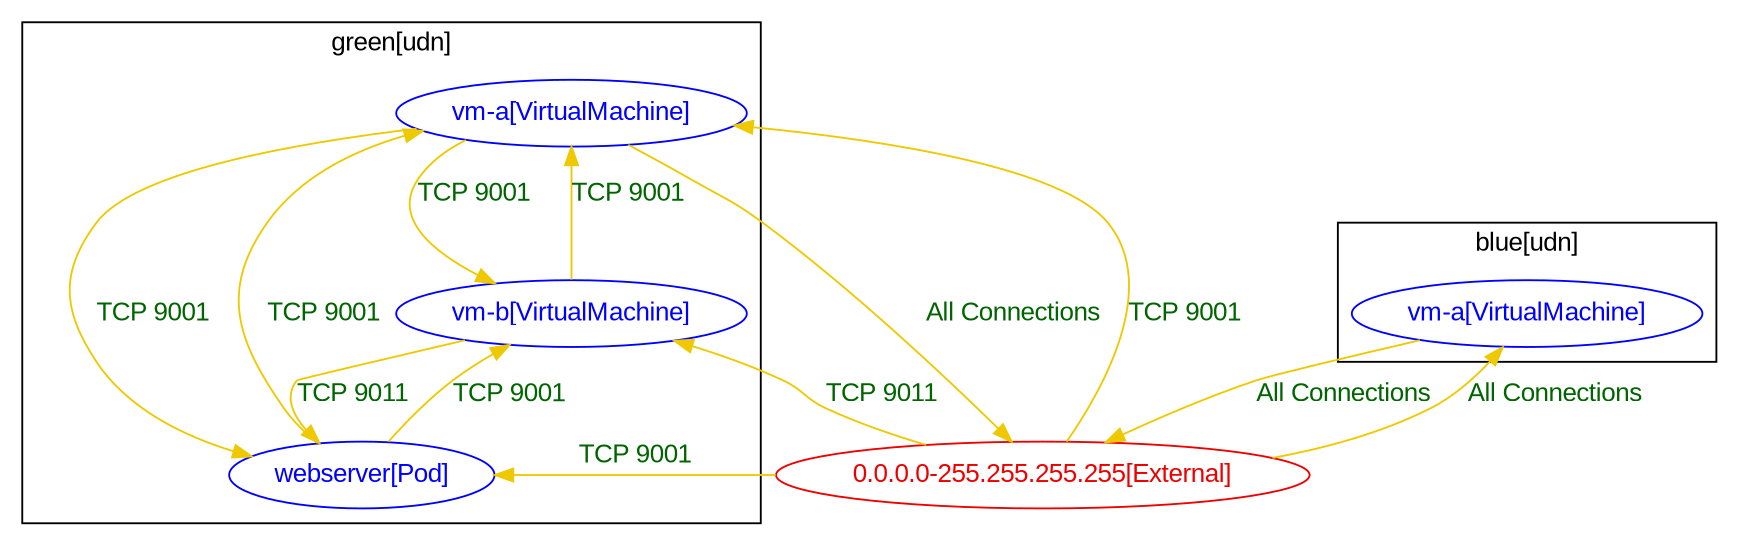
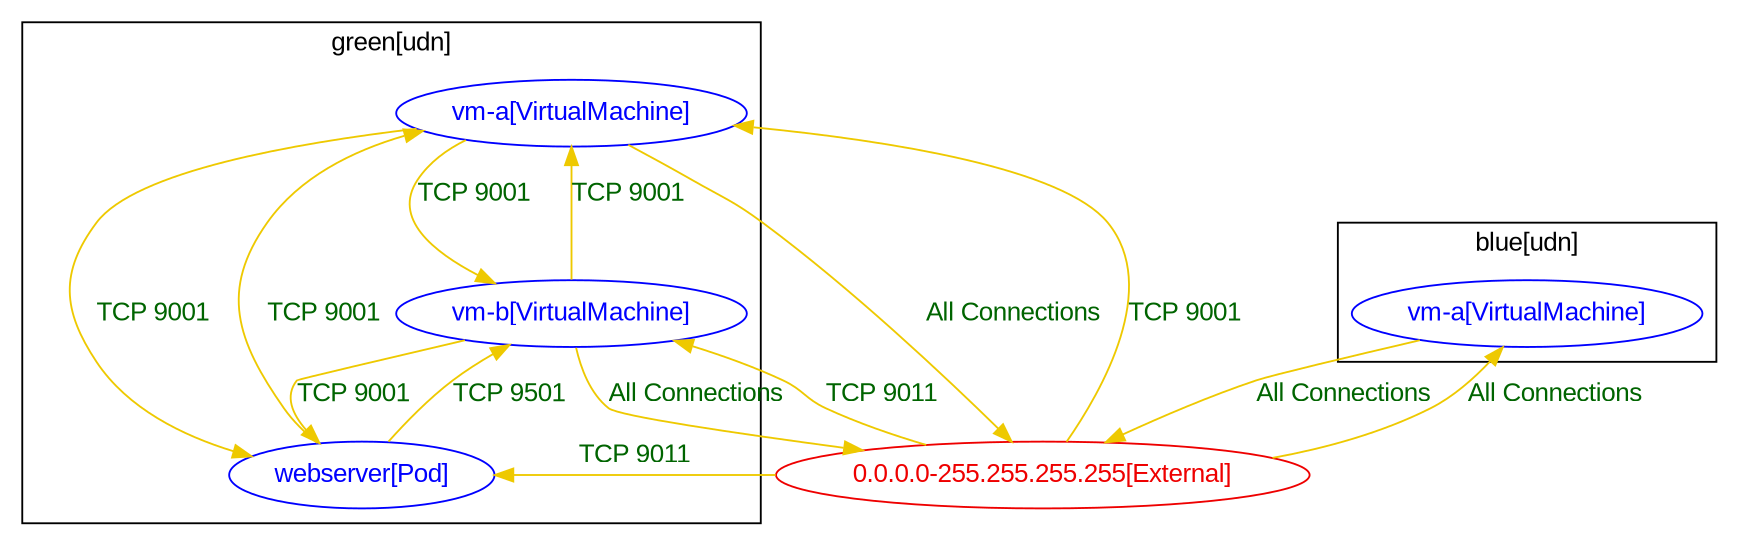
edge "vm-b[VirtualMachine]" -> "webserver[Pod]": label "TCP 9011" -> "TCP 9001"
edge "webserver[Pod]" -> "vm-b[VirtualMachine]": label "TCP 9001" -> "TCP 9501"
edge "vm-b[VirtualMachine]" -> "0.0.0.0-255.255.255.255[External]": added, label "All Connections"
edge "0.0.0.0-255.255.255.255[External]" -> "webserver[Pod]": label "TCP 9001" -> "TCP 9011"
